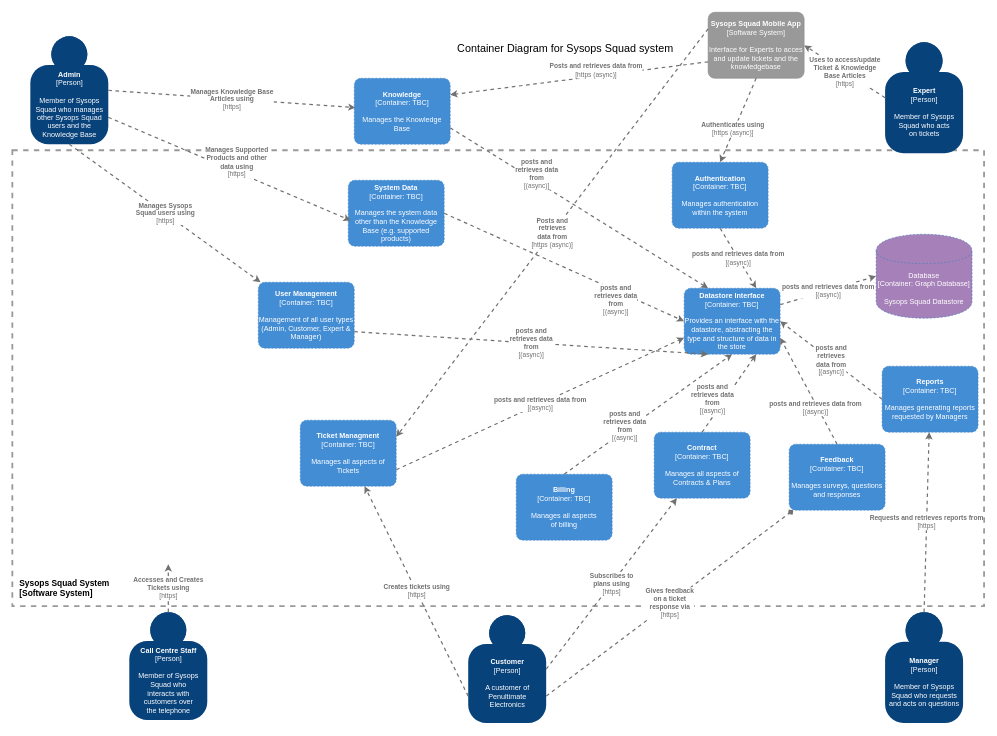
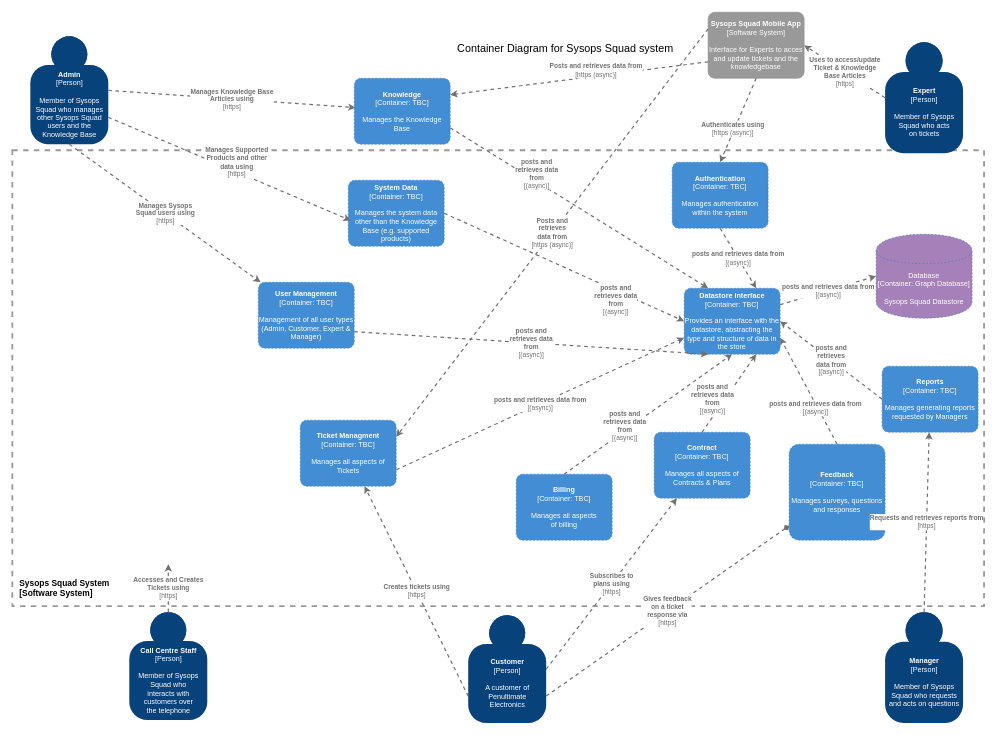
node "Feedback [Container: TBC] Manages surveys, questions and responses": size 96x66 -> 96x96
